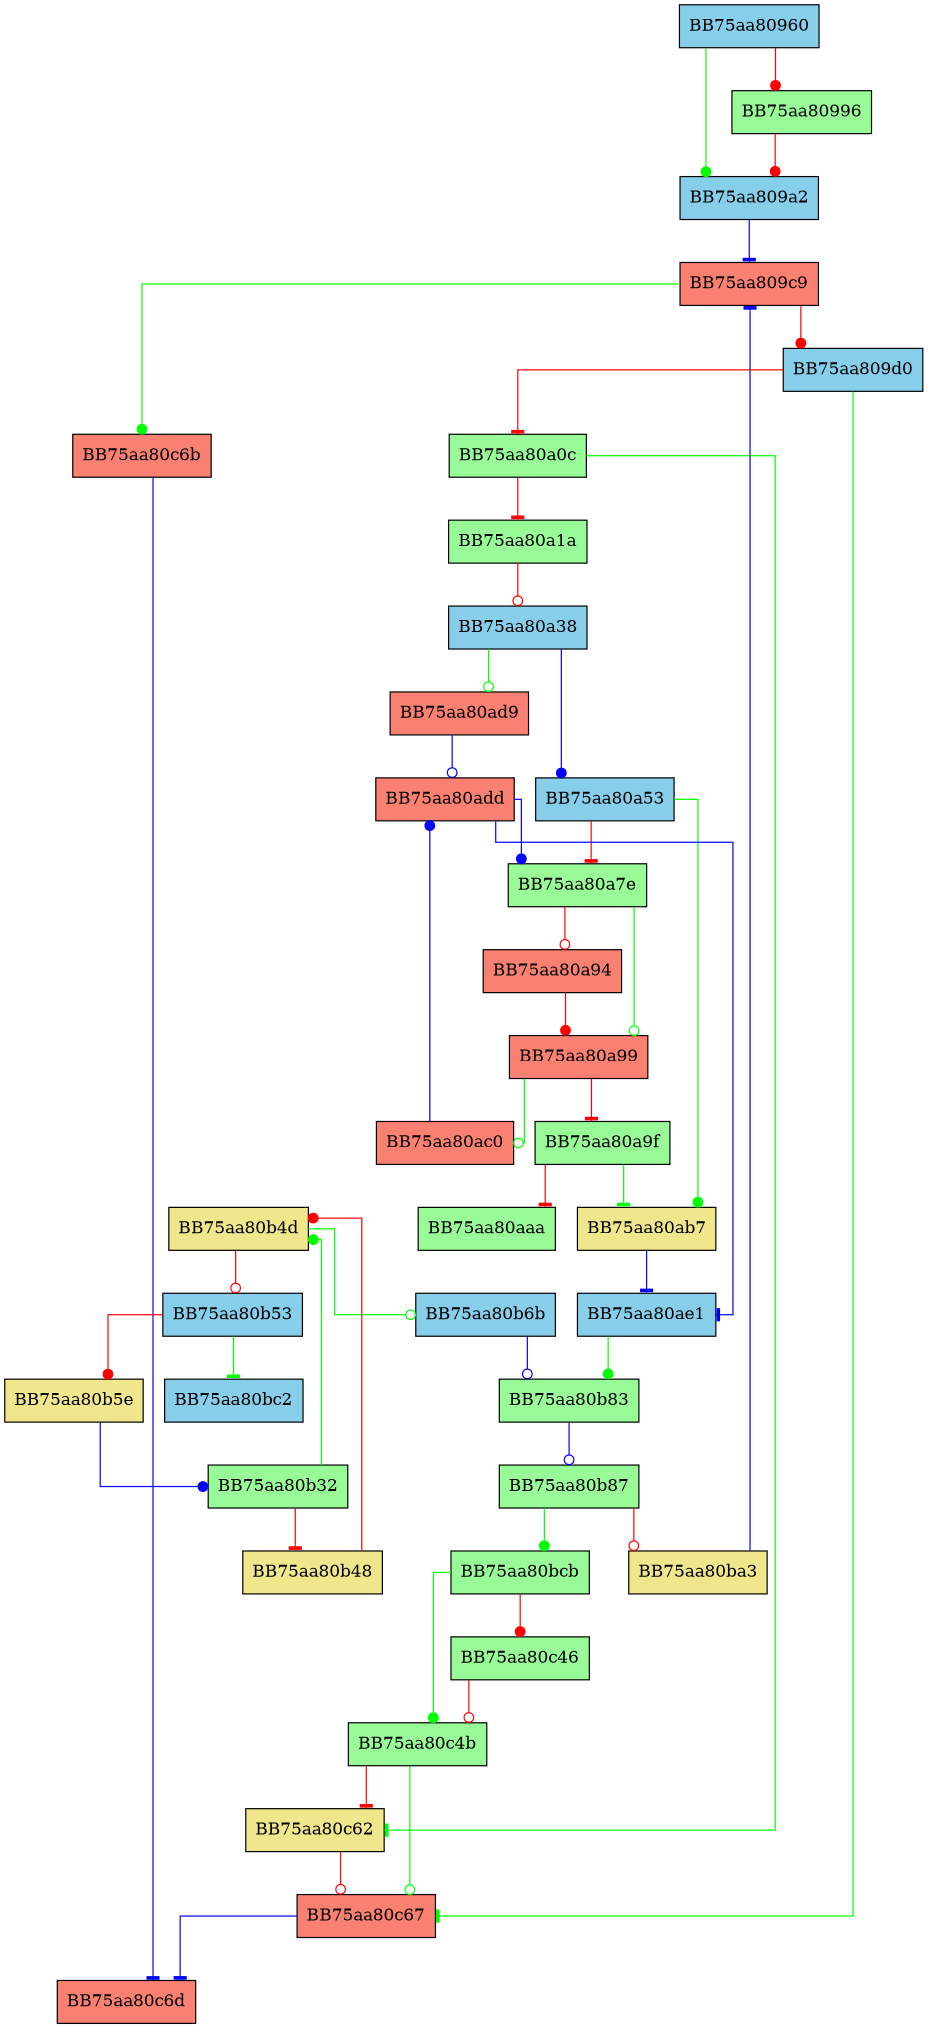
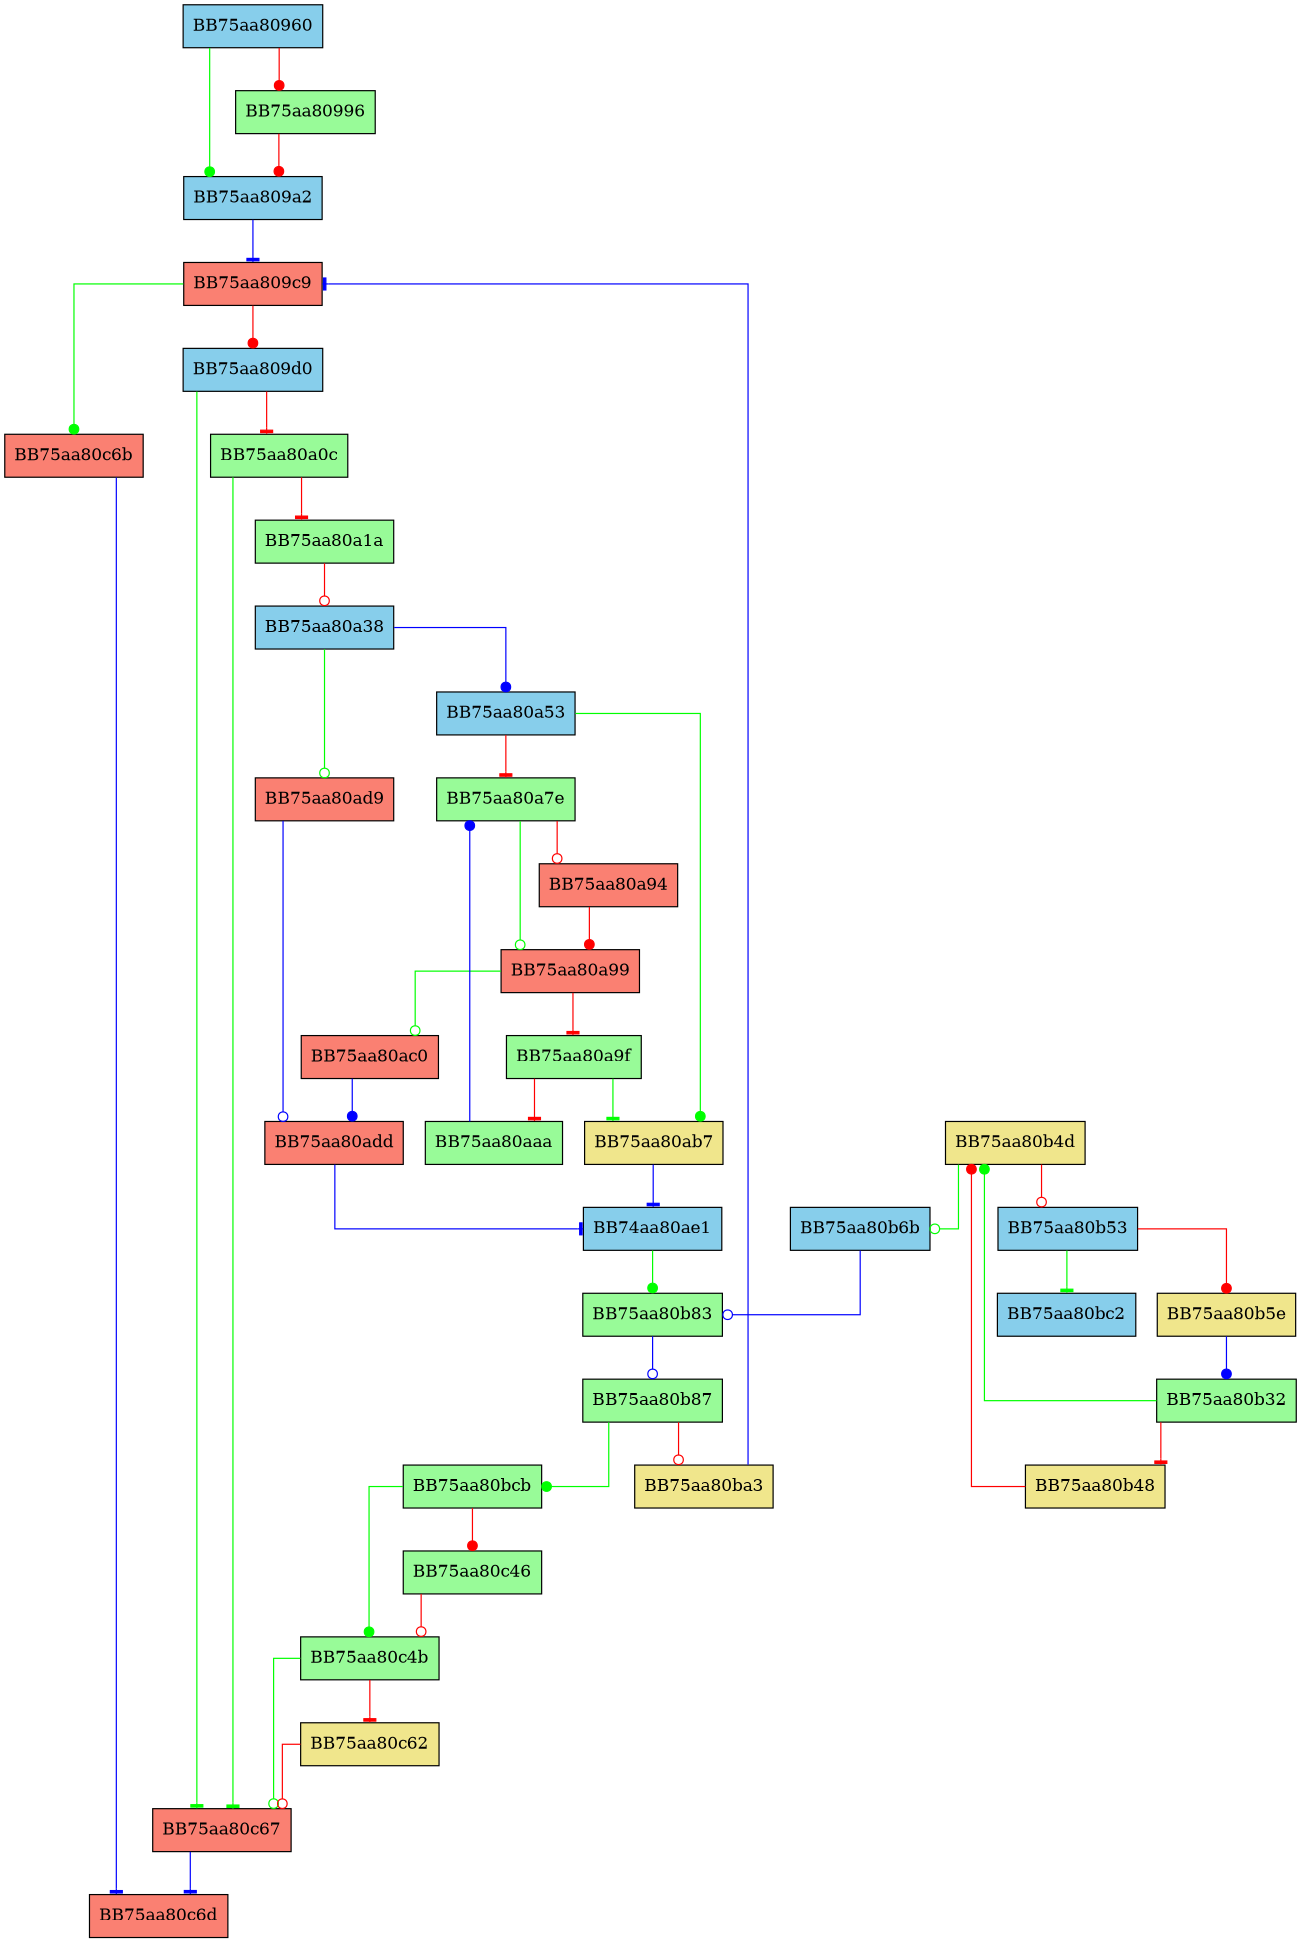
edge "BB75aa80add" -> "BB75aa80a7e": now "BB75aa80aaa" -> "BB75aa80a7e"
edge "BB75aa80a0c" -> "BB75aa80c62": now "BB75aa80a0c" -> "BB75aa80c67"
node "BB75aa80ae1": label "BB75aa80ae1" -> "BB74aa80ae1"
